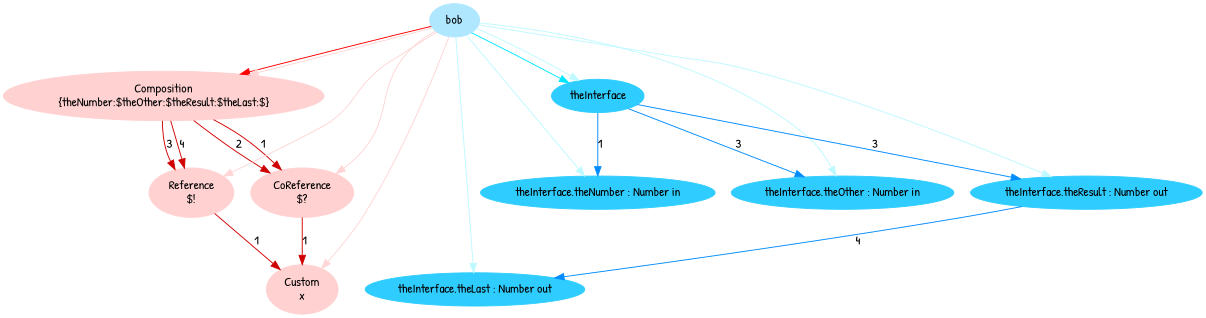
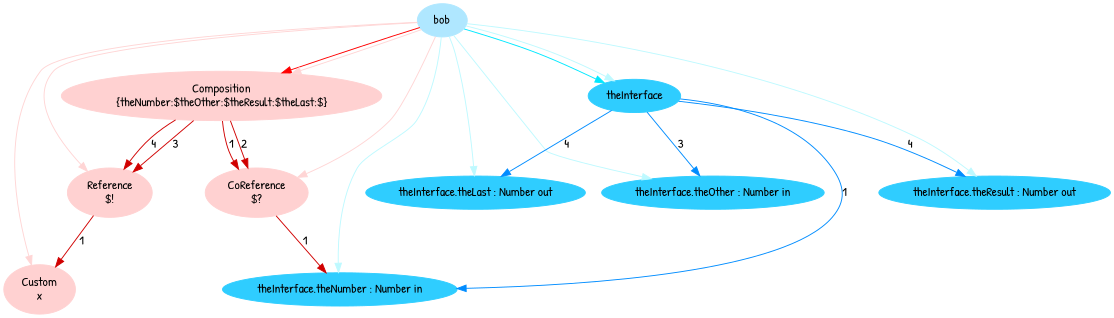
edge "theInterface" -> "theInterface.theResult : Number out": label "3" -> "4"
edge "CoReference $?" -> "Custom x": now "CoReference $?" -> "theInterface.theNumber : Number in"
edge "theInterface.theResult : Number out" -> "theInterface.theLast : Number out": now "theInterface" -> "theInterface.theLast : Number out"
